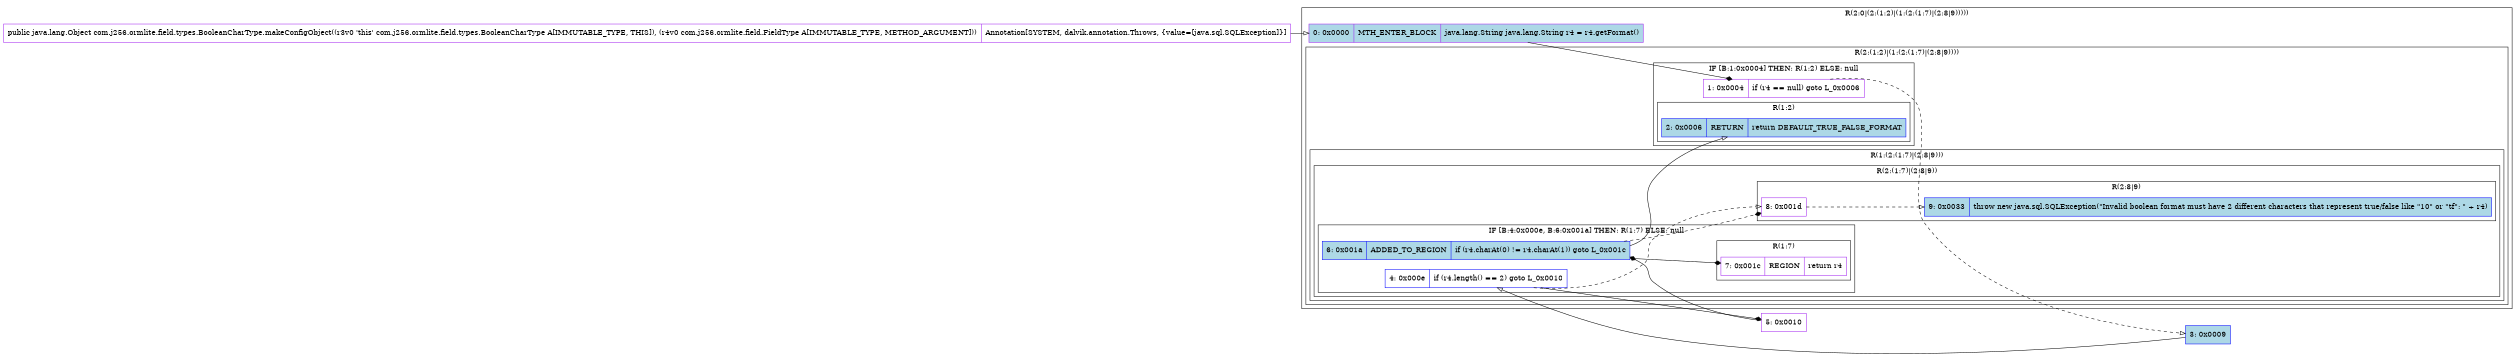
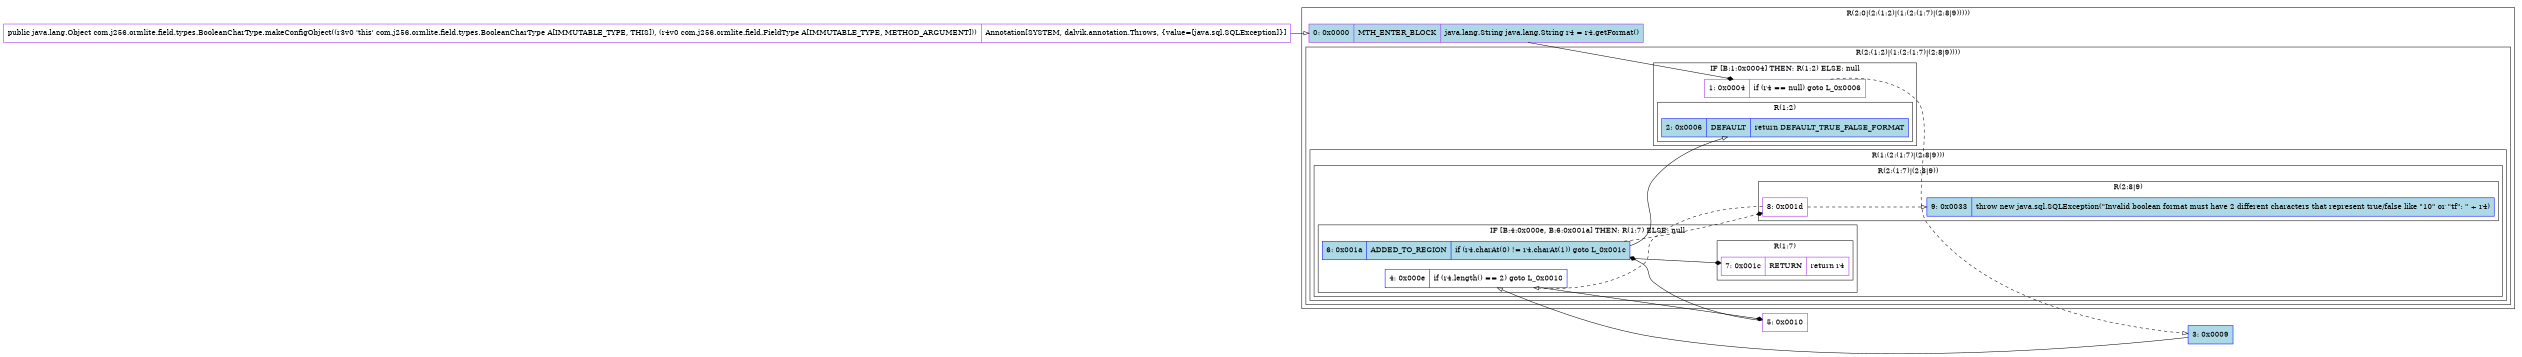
node "2: 0x0006": text "RETURN" -> "DEFAULT"
edge "4: 0x000e" -> "8: 0x001d": reversed
node "7: 0x001c": text "REGION" -> "RETURN"
